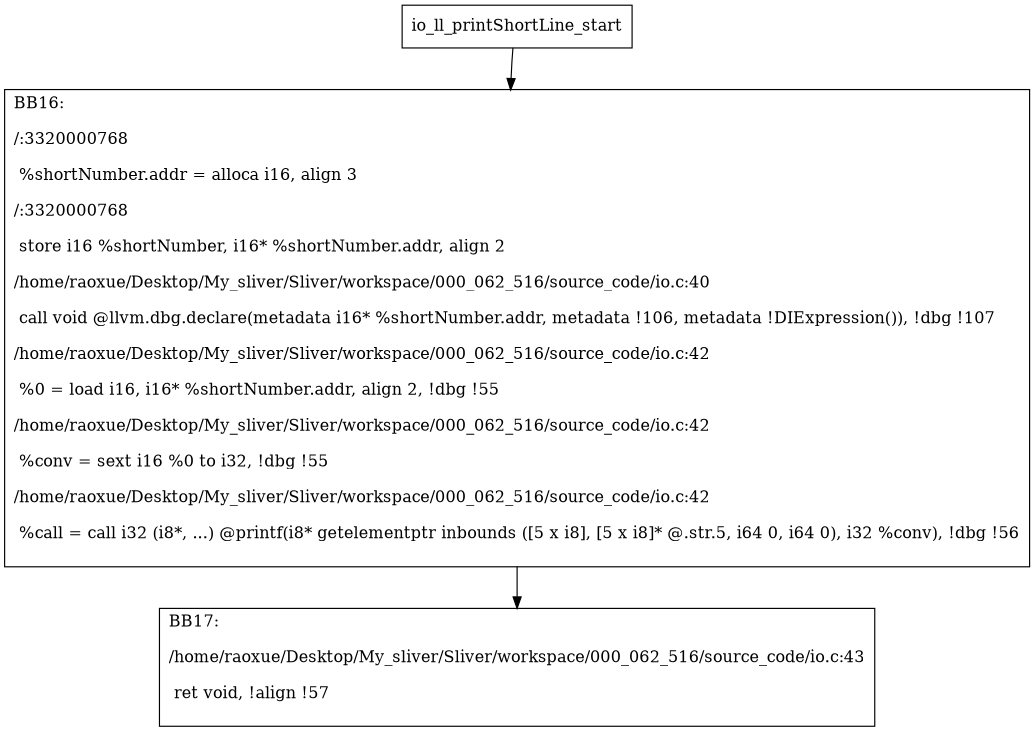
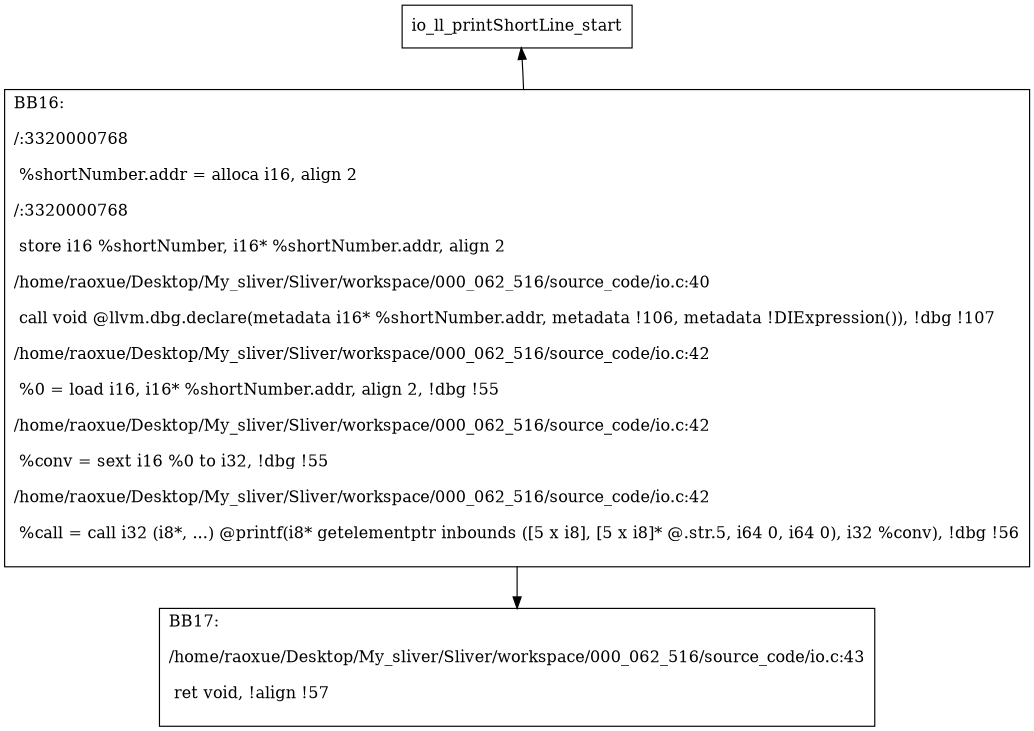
edge "io_ll_printShortLine_start" -> "BB16:": reversed
node "BB16:": text "%shortNumber.addr = alloca i16, align 3" -> "%shortNumber.addr = alloca i16, align 2"
